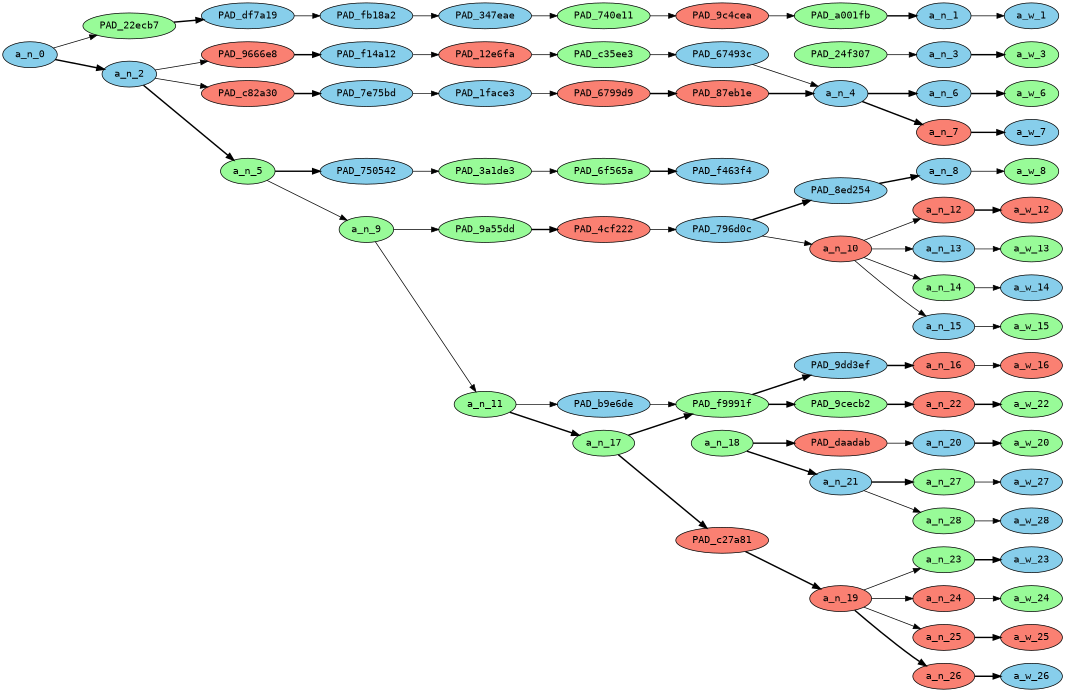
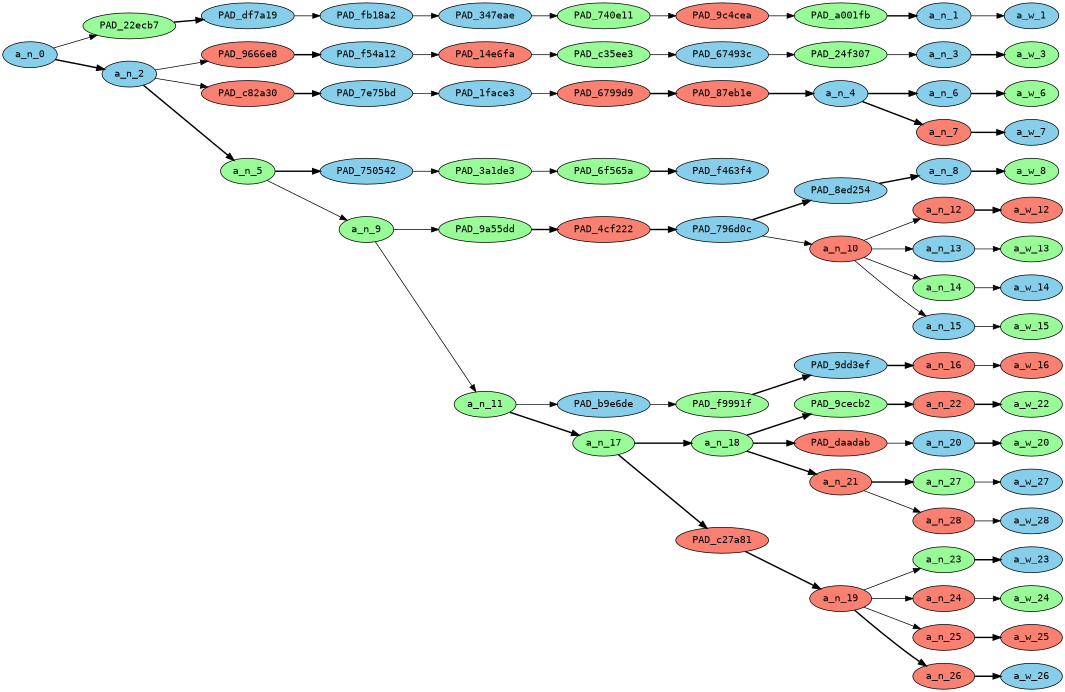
node "PAD_f14a12": label "PAD_f14a12" -> "PAD_f54a12"
node "PAD_12e6fa": label "PAD_12e6fa" -> "PAD_14e6fa"
edge "PAD_67493c" -> "a_n_4": now "PAD_67493c" -> "PAD_24f307"
edge "a_n_8" -> "a_w_8": style solid -> bold
edge "PAD_4cf222" -> "PAD_796d0c": style solid -> bold
edge "PAD_f9991f" -> "PAD_9cecb2": now "a_n_18" -> "PAD_9cecb2"
edge "a_n_17" -> "PAD_f9991f": now "a_n_17" -> "a_n_18"
node "a_n_21": fillcolor skyblue -> salmon
node "a_n_28": fillcolor palegreen -> salmon
